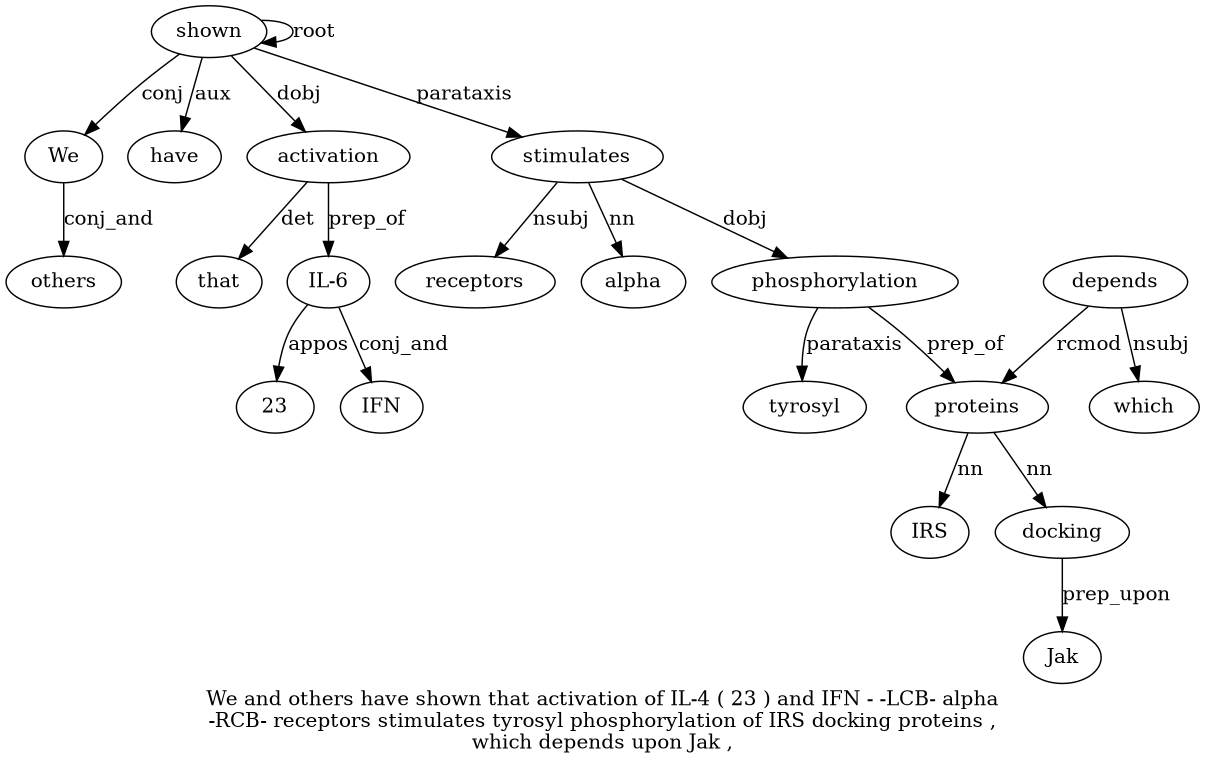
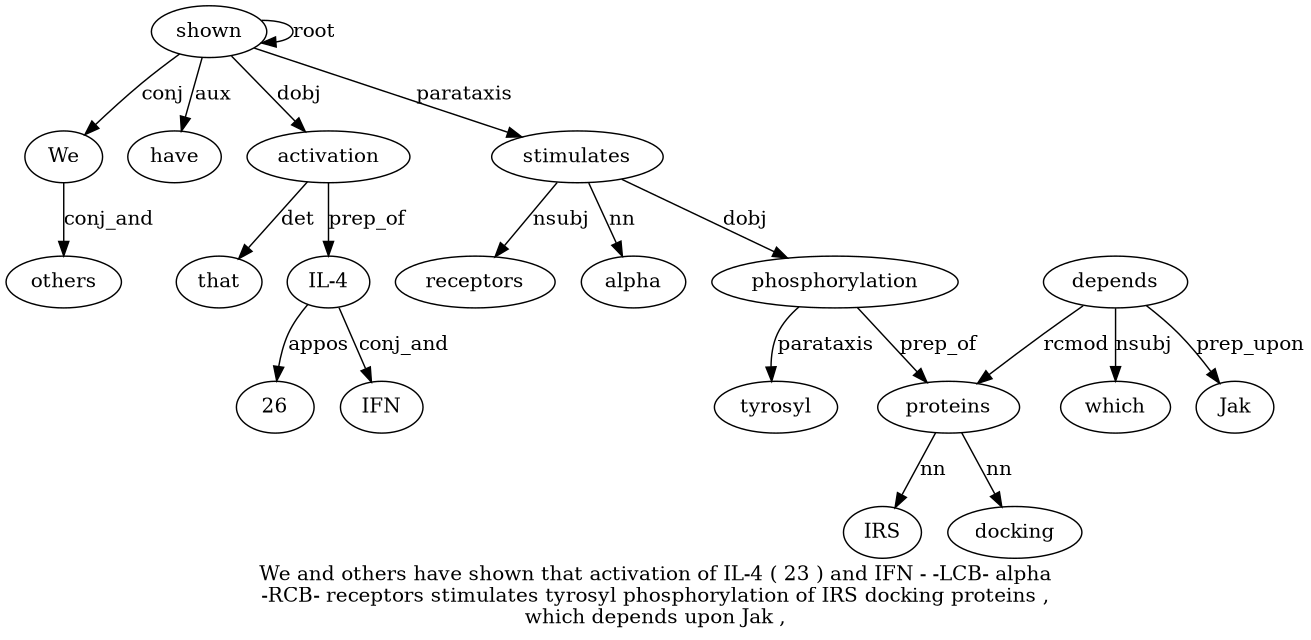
node "IL-6": label "IL-6" -> "IL-4"
node "23": label "23" -> "26"
edge "docking" -> "Jak": now "depends" -> "Jak"
